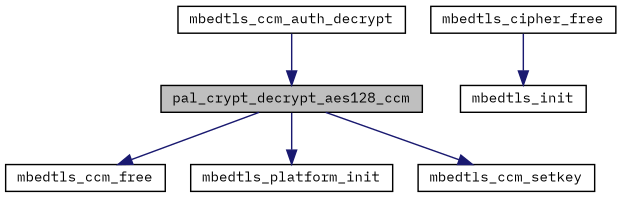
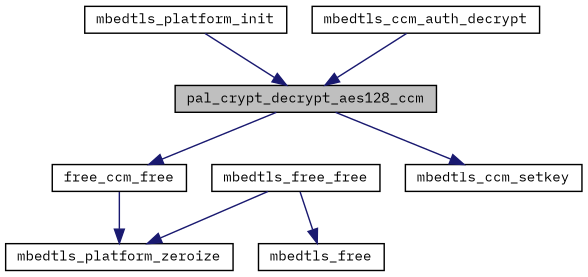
node "mbedtls_cipher_free": label "mbedtls_cipher_free" -> "mbedtls_free_free"
node "mbedtls_init": label "mbedtls_init" -> "mbedtls_free"
edge "pal_crypt_decrypt_aes128_ccm" -> "mbedtls_platform_init": reversed
node "mbedtls_ccm_free": label "mbedtls_ccm_free" -> "free_ccm_free"
node "mbedtls_platform_zeroize": added
